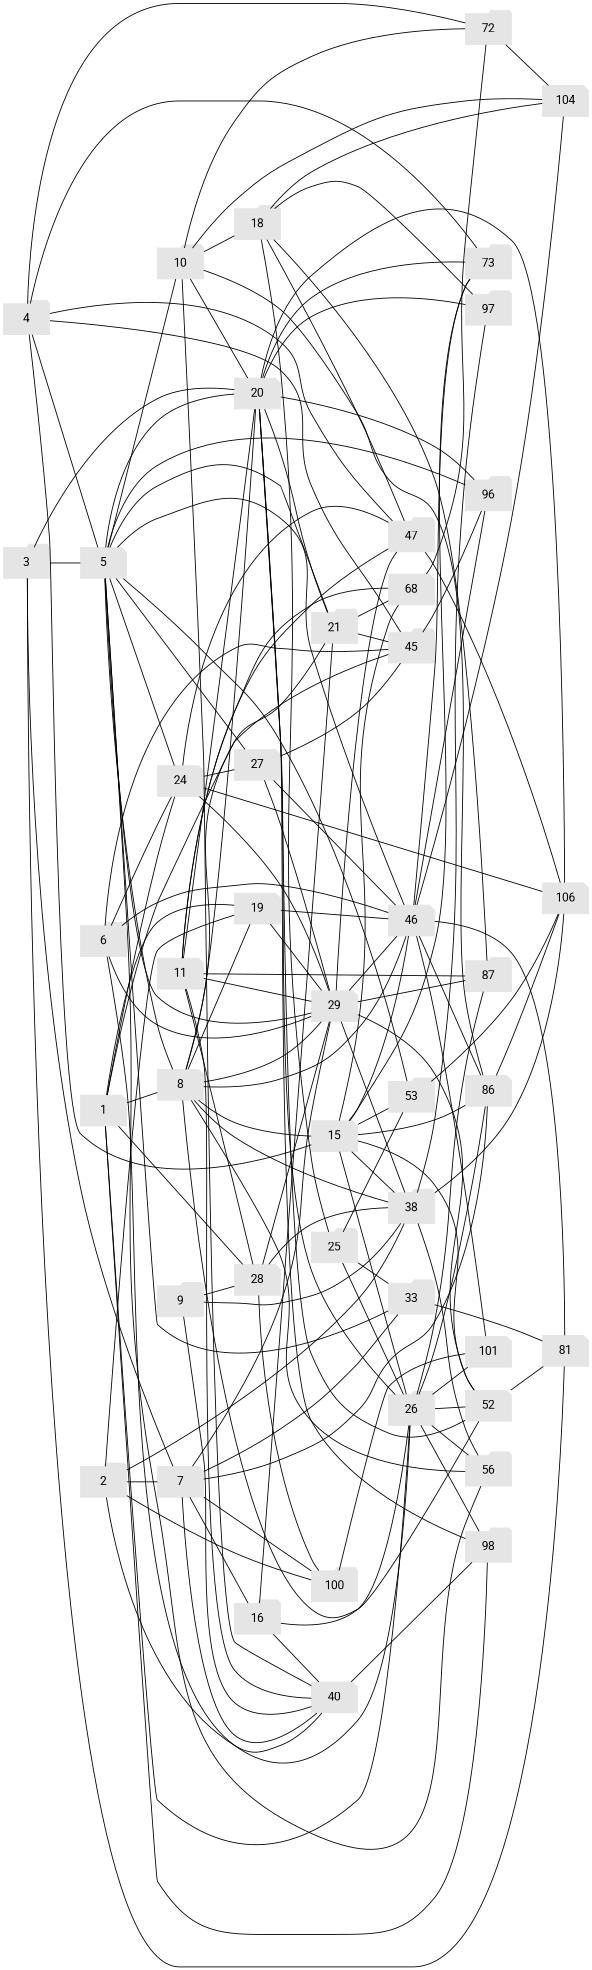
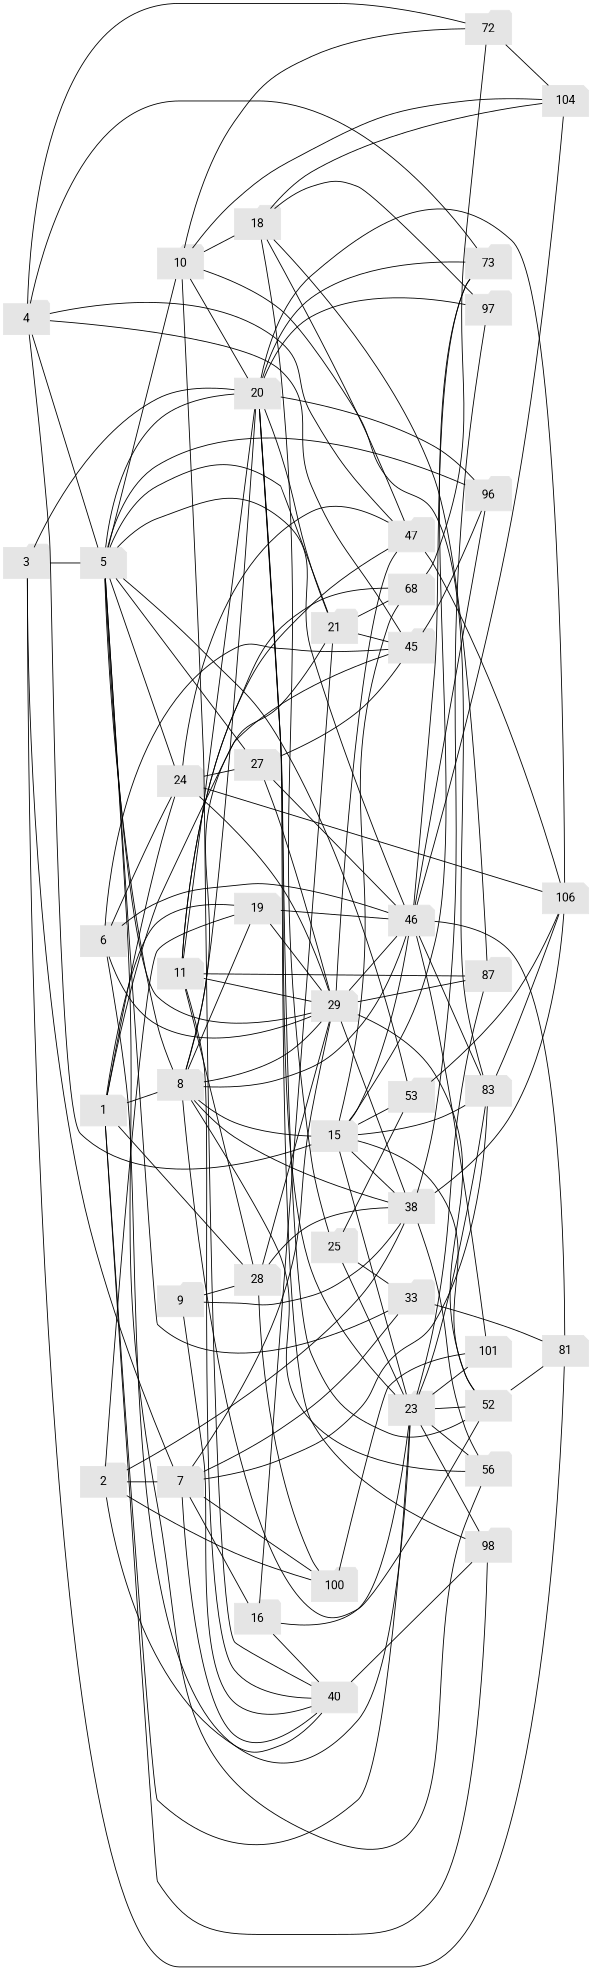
node "86": label "86" -> "83"
node "26": label "26" -> "23"
